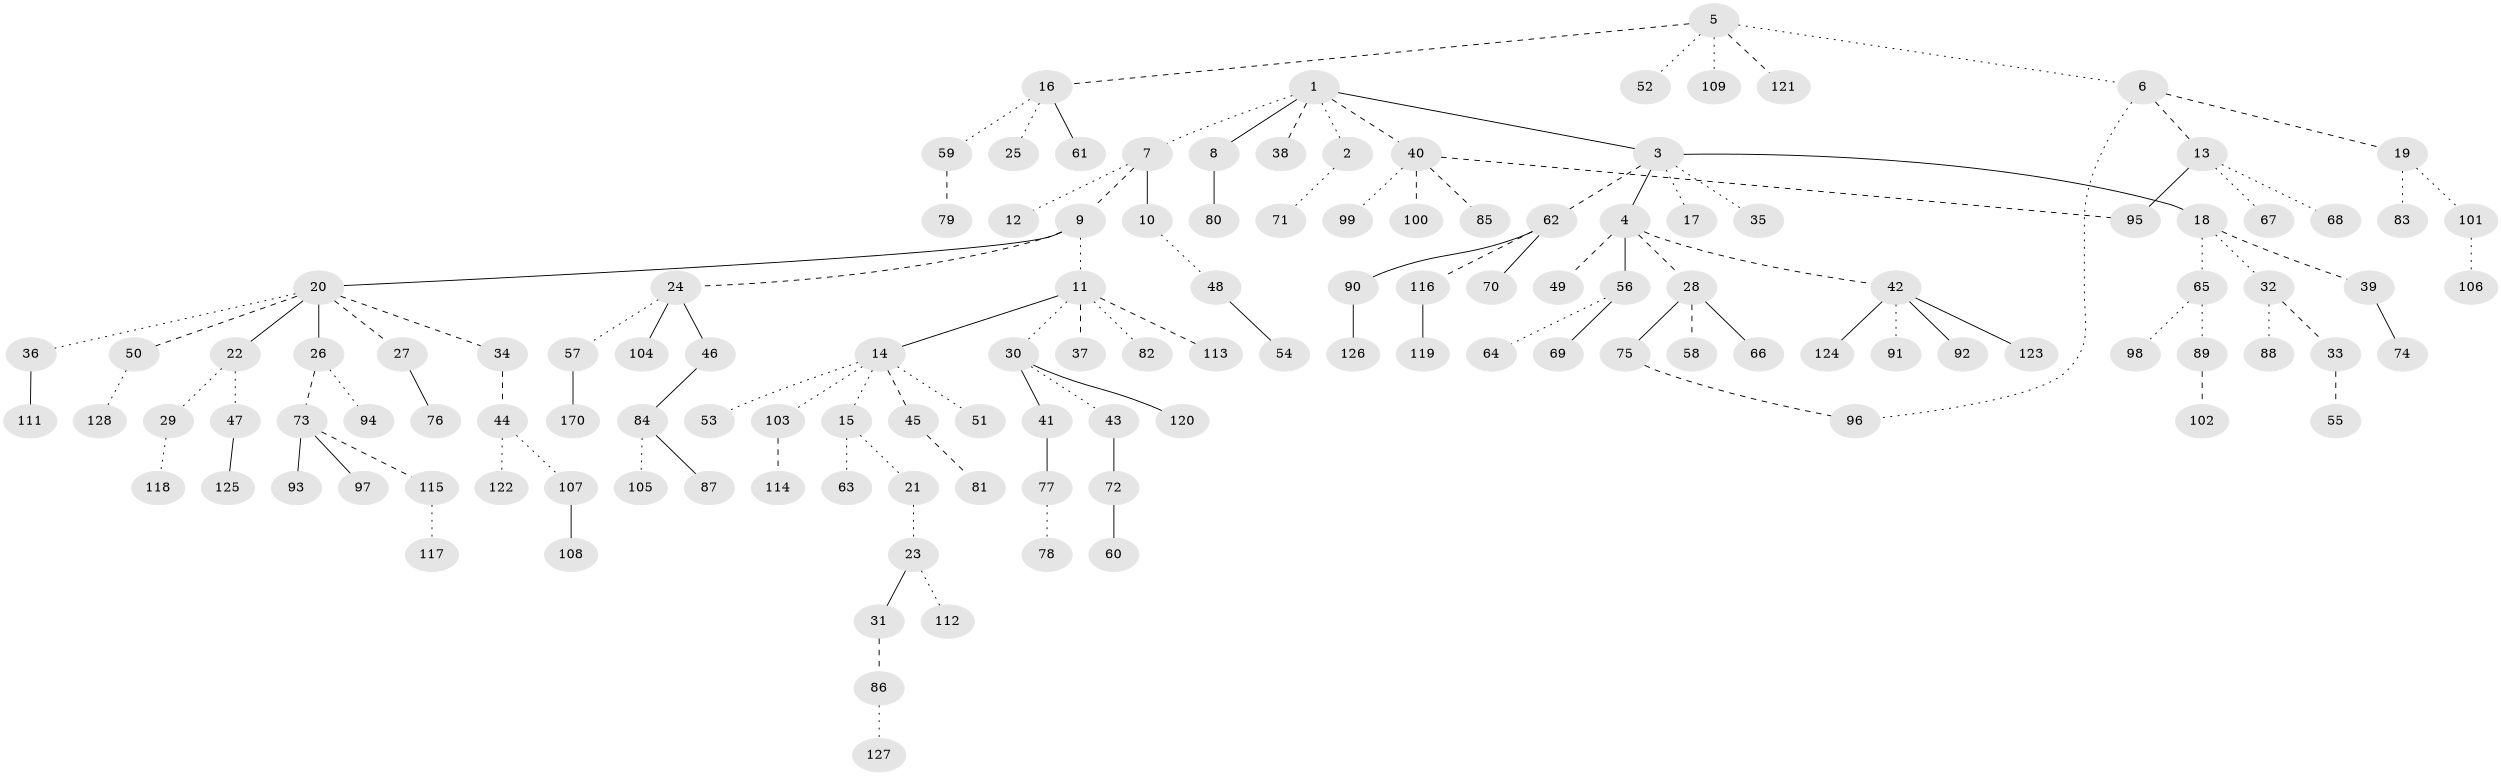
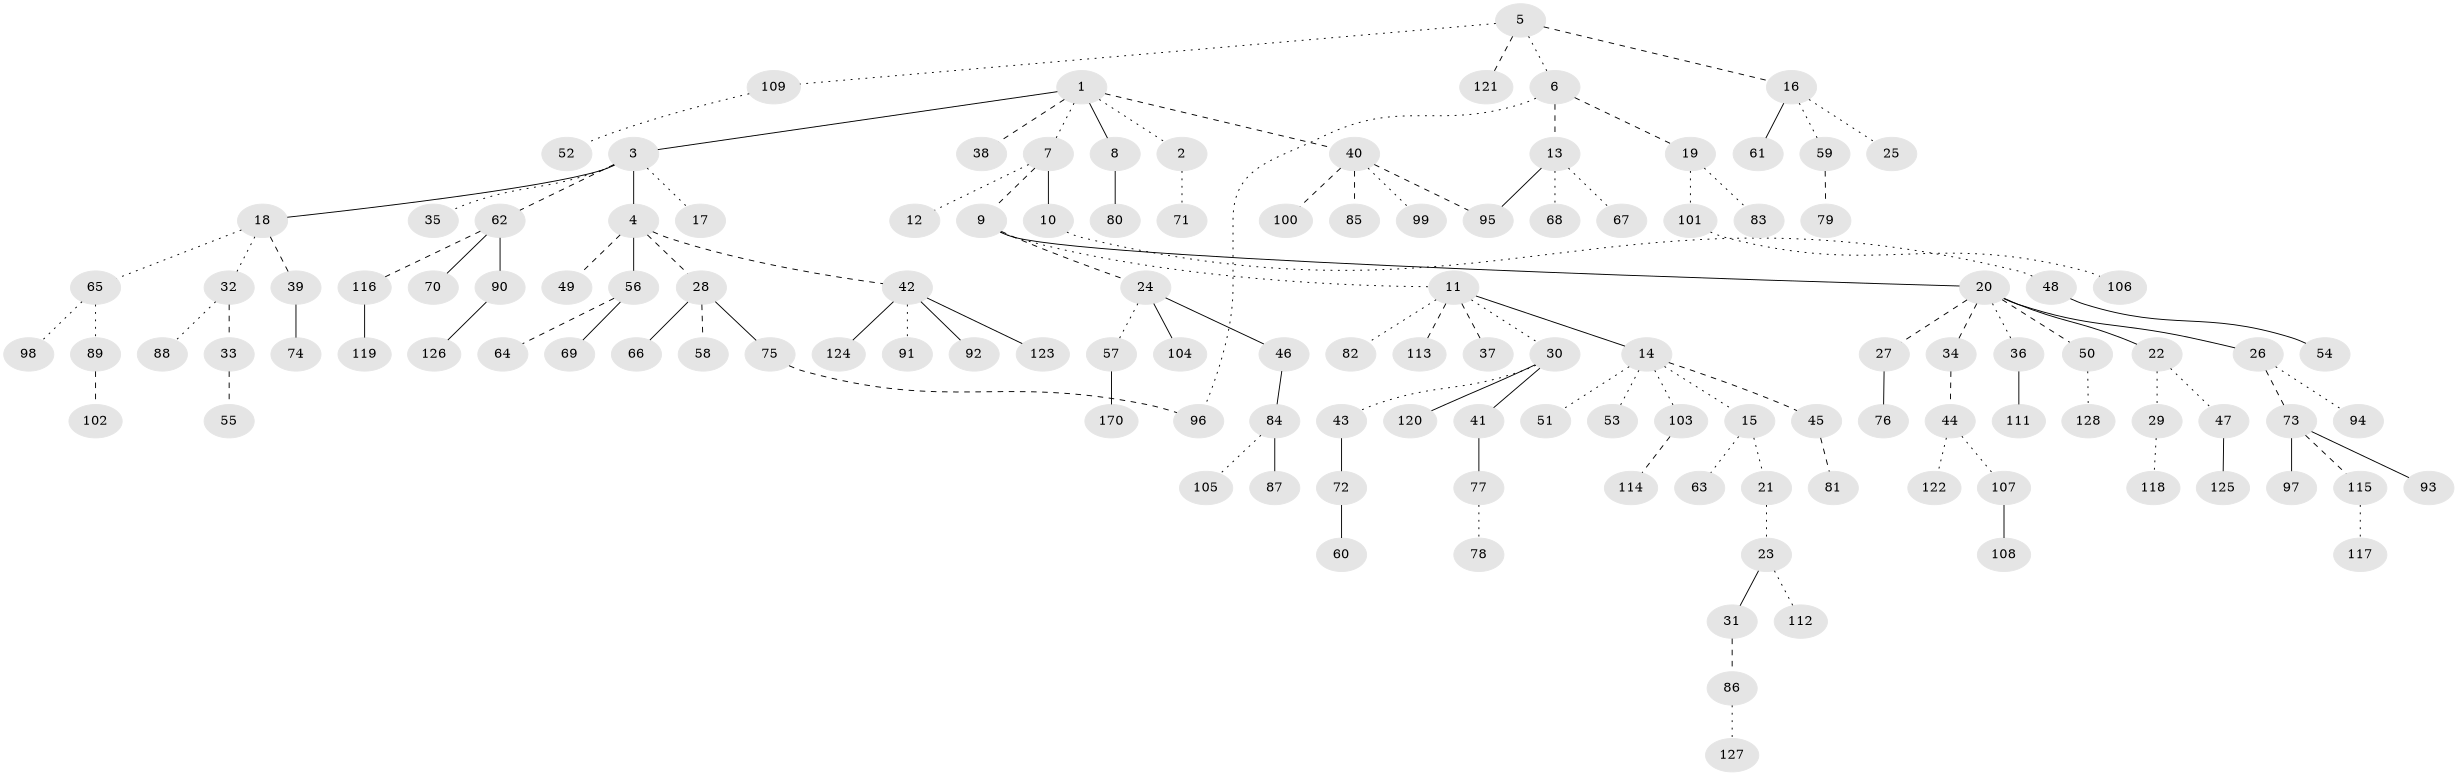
edge "5" -- "52": now "109" -- "52"
edge "56" -- "64": style dotted -> dashed
